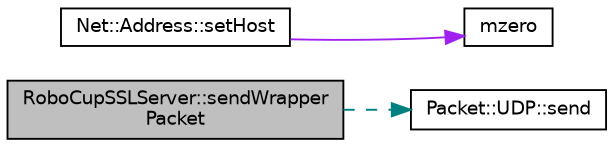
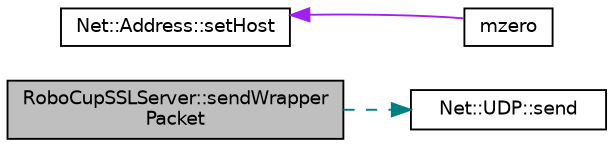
edge "Net::Address::setHost" -> "mzero": reversed
node "Packet::UDP::send": label "Packet::UDP::send" -> "Net::UDP::send"
